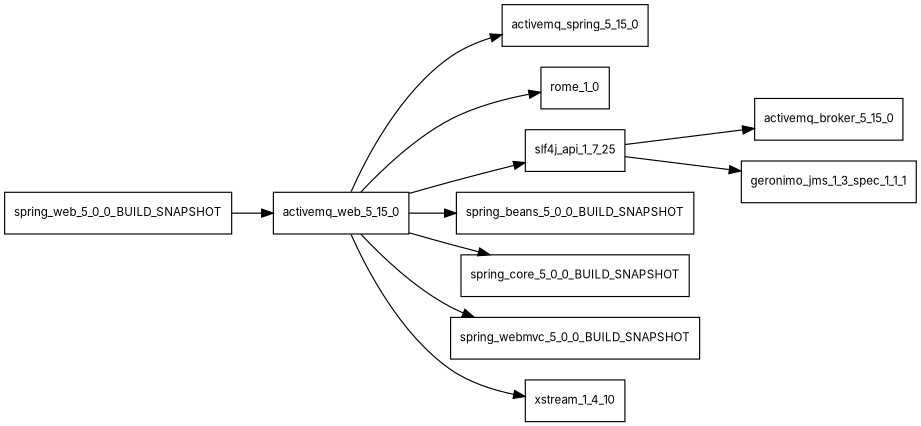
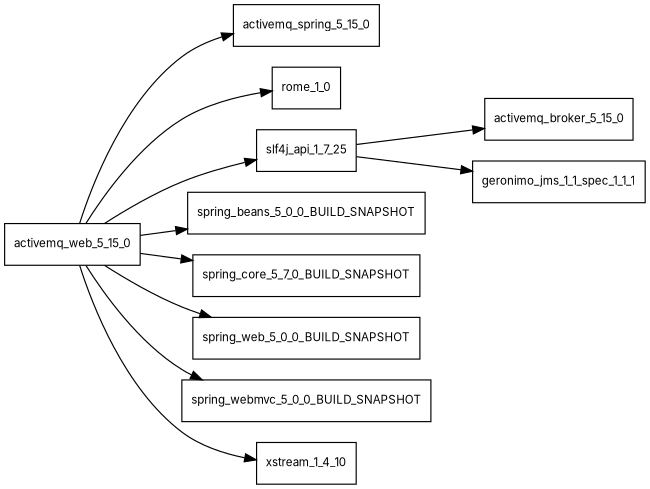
node "geronimo_jms_1_3_spec_1_1_1": label "geronimo_jms_1_3_spec_1_1_1" -> "geronimo_jms_1_1_spec_1_1_1"
edge "spring_web_5_0_0_BUILD_SNAPSHOT" -> "activemq_web_5_15_0": reversed
node "spring_core_5_0_0_BUILD_SNAPSHOT": label "spring_core_5_0_0_BUILD_SNAPSHOT" -> "spring_core_5_7_0_BUILD_SNAPSHOT"
